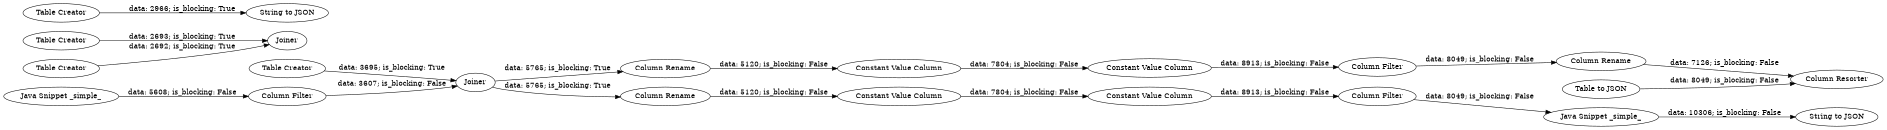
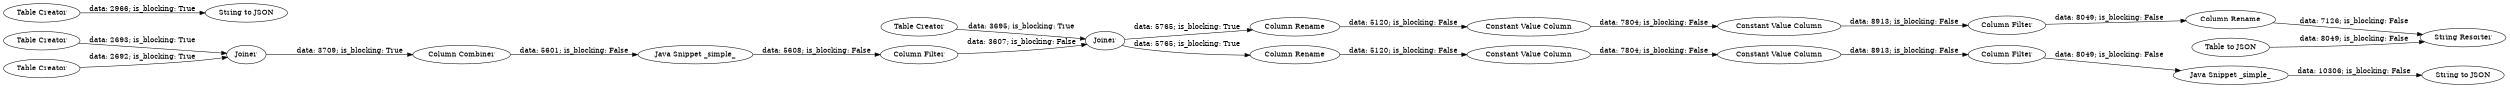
node "Column Combiner": added
node "Column Resorter": label "Column Resorter" -> "String Resorter"
